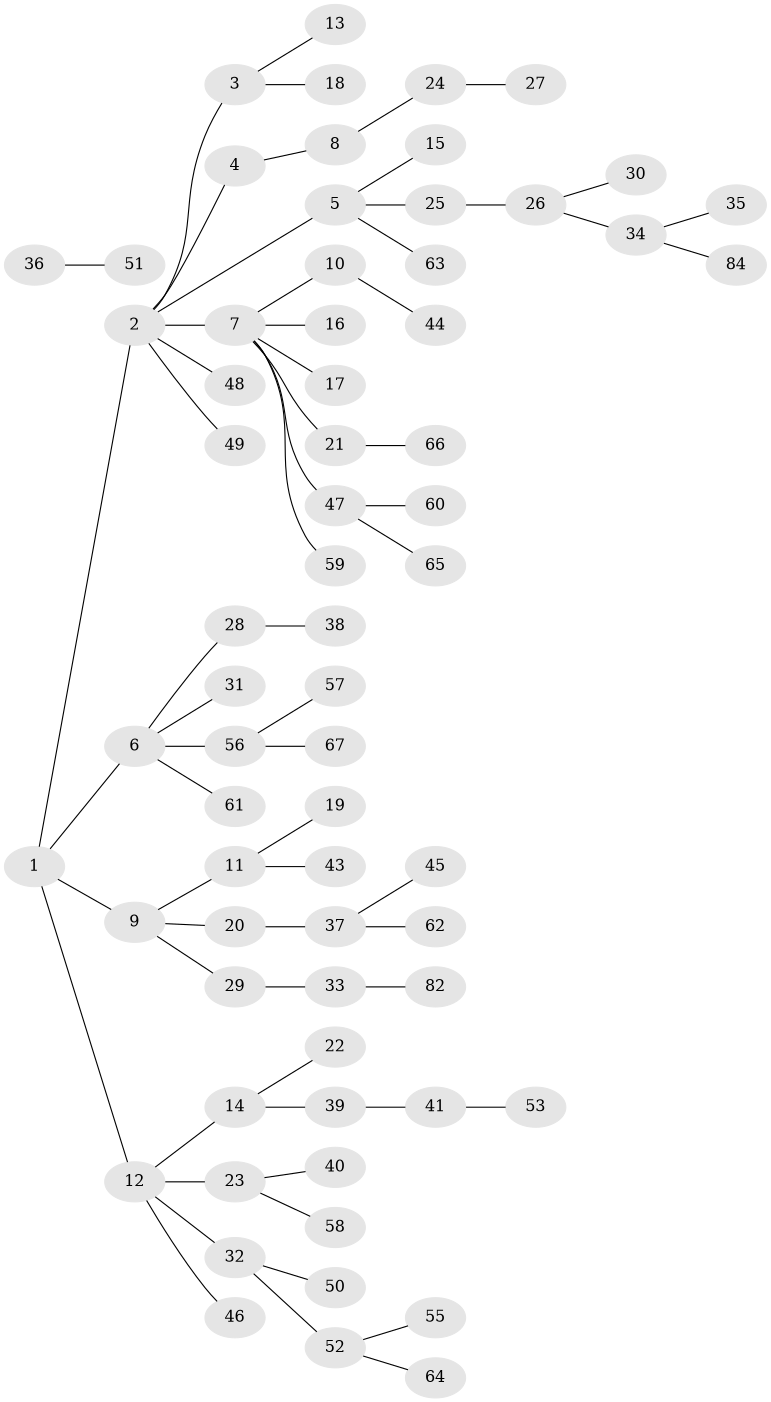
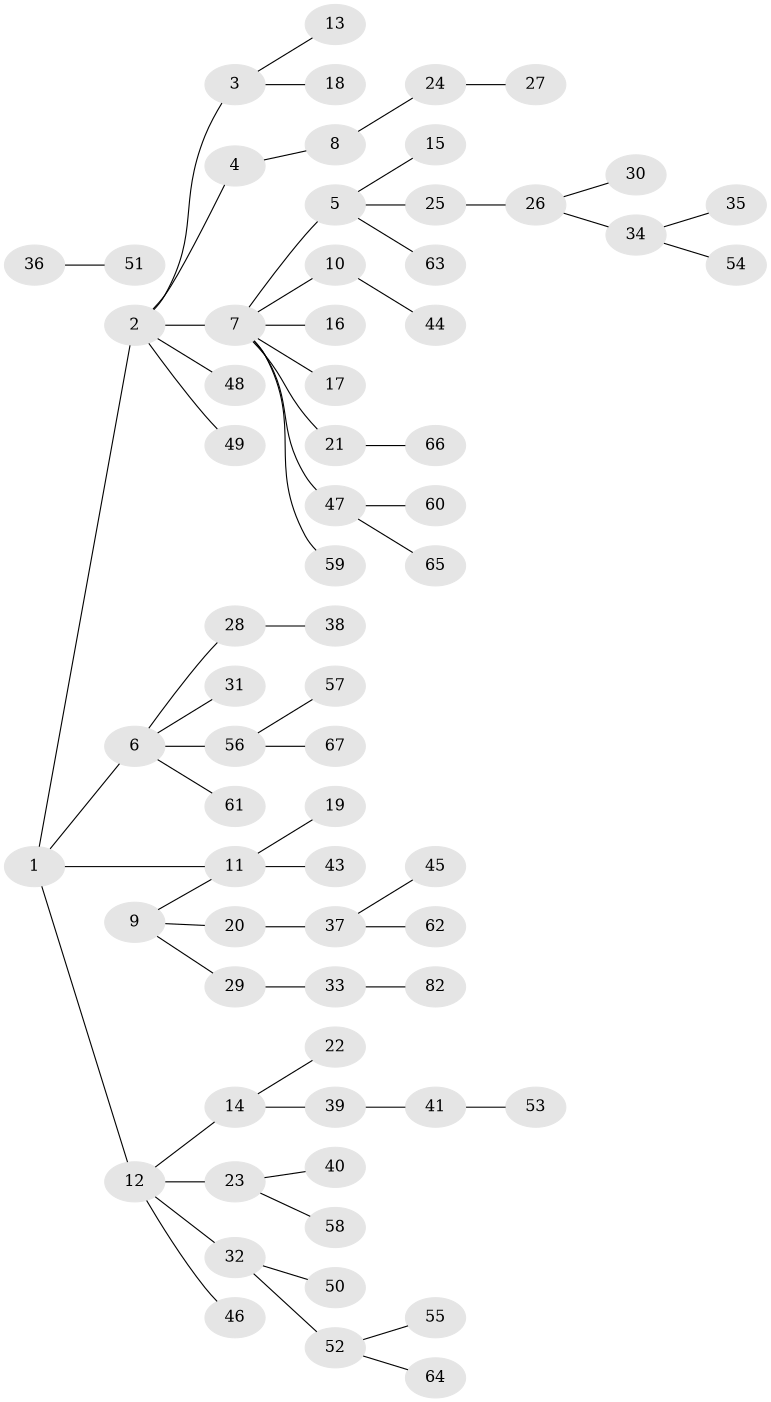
edge "5" -- "2": now "5" -- "7"
node "84": label "84" -> "54"
edge "1" -- "9": now "1" -- "11"
